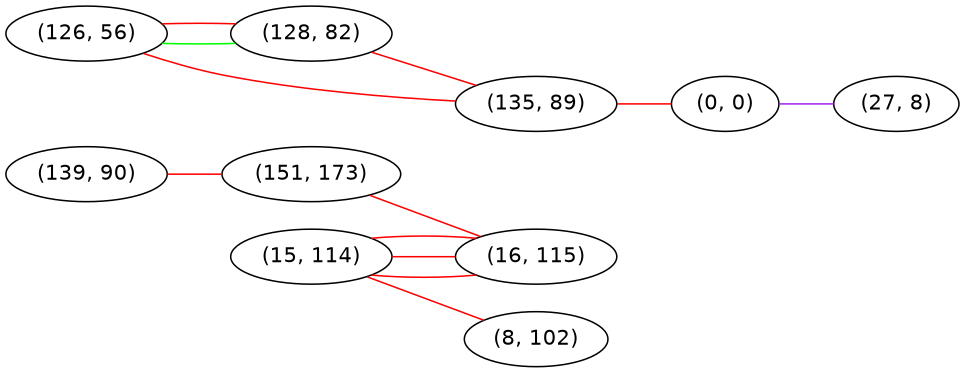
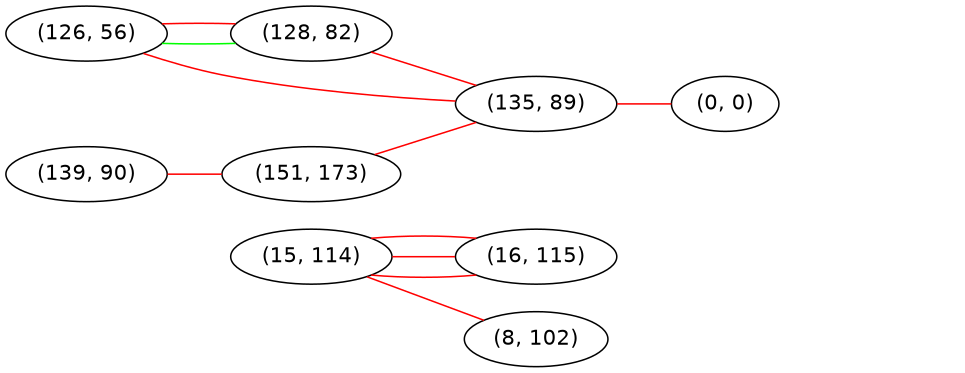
node "(27, 8)": removed
edge "(151, 173)" -- "(16, 115)": now "(151, 173)" -- "(135, 89)"
